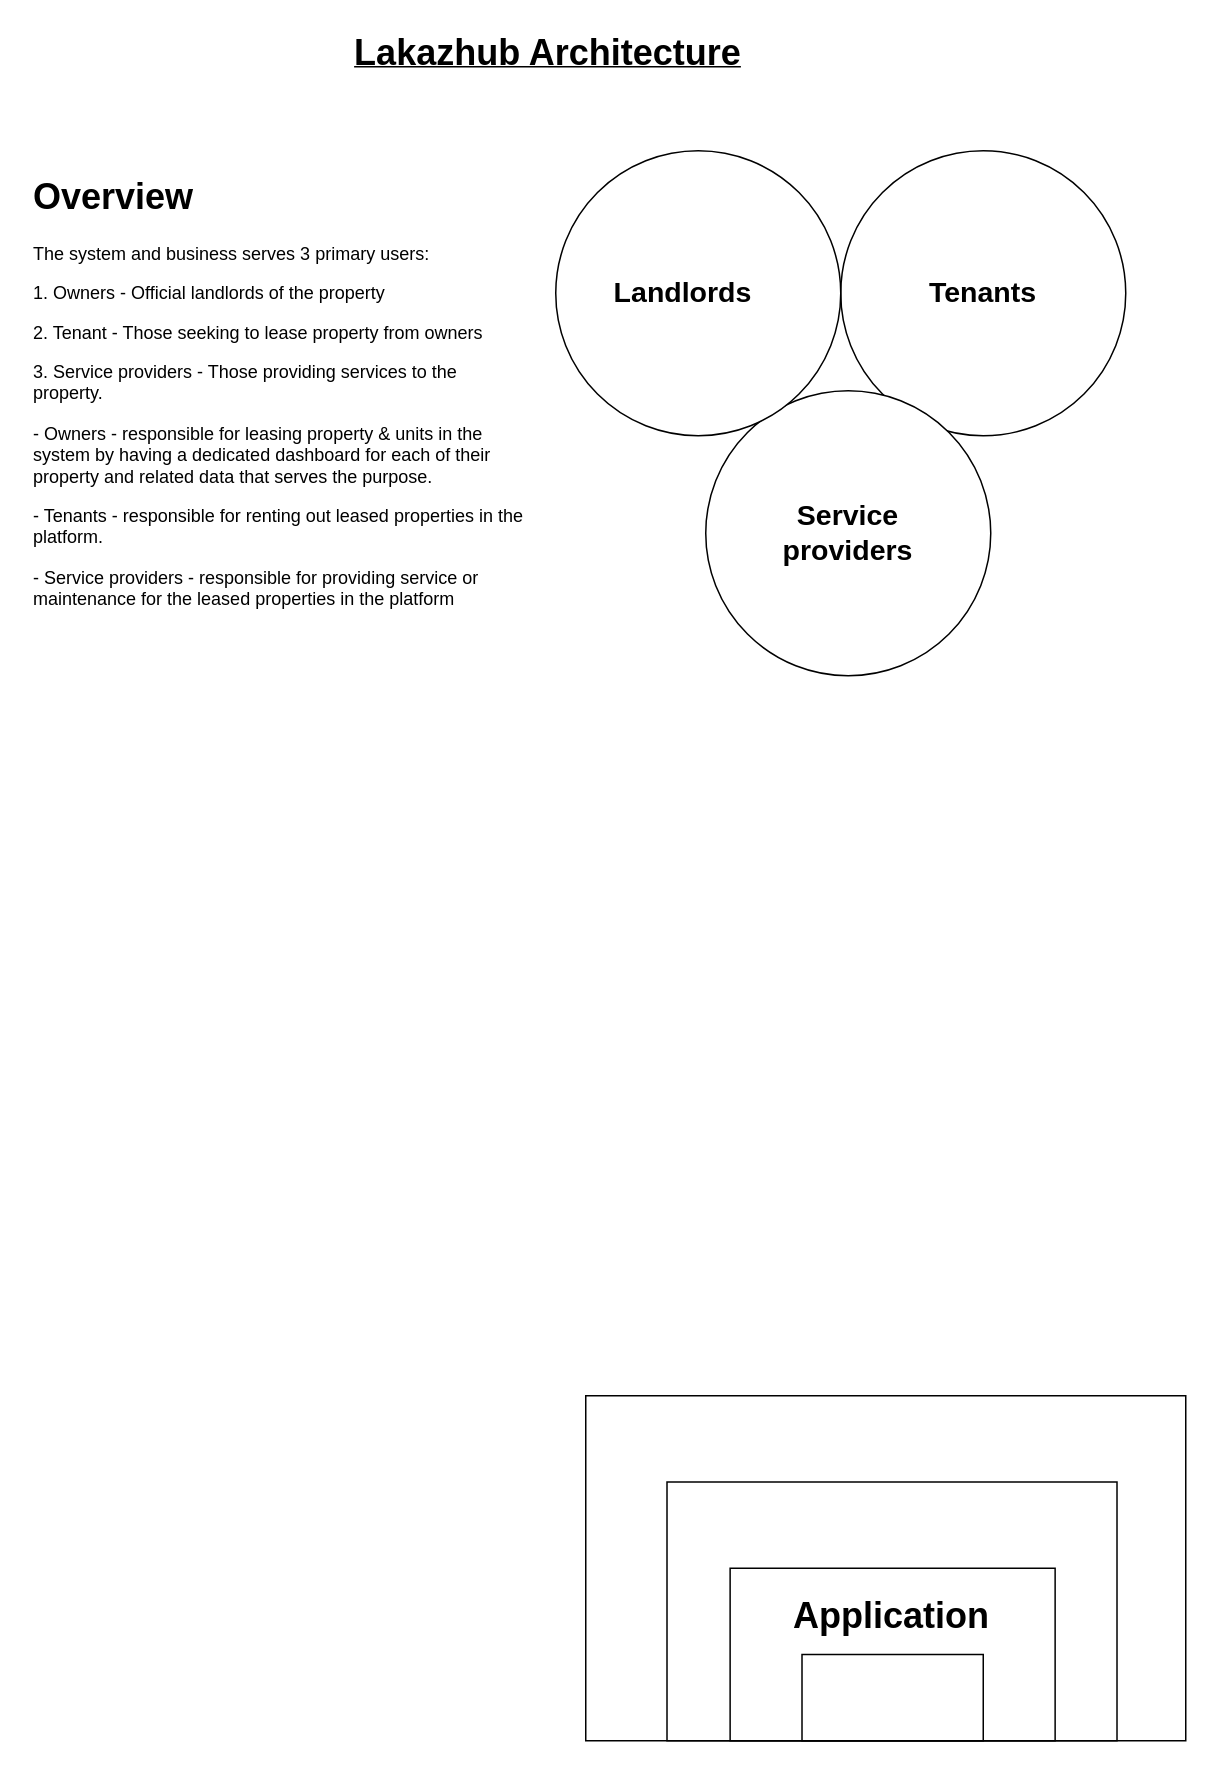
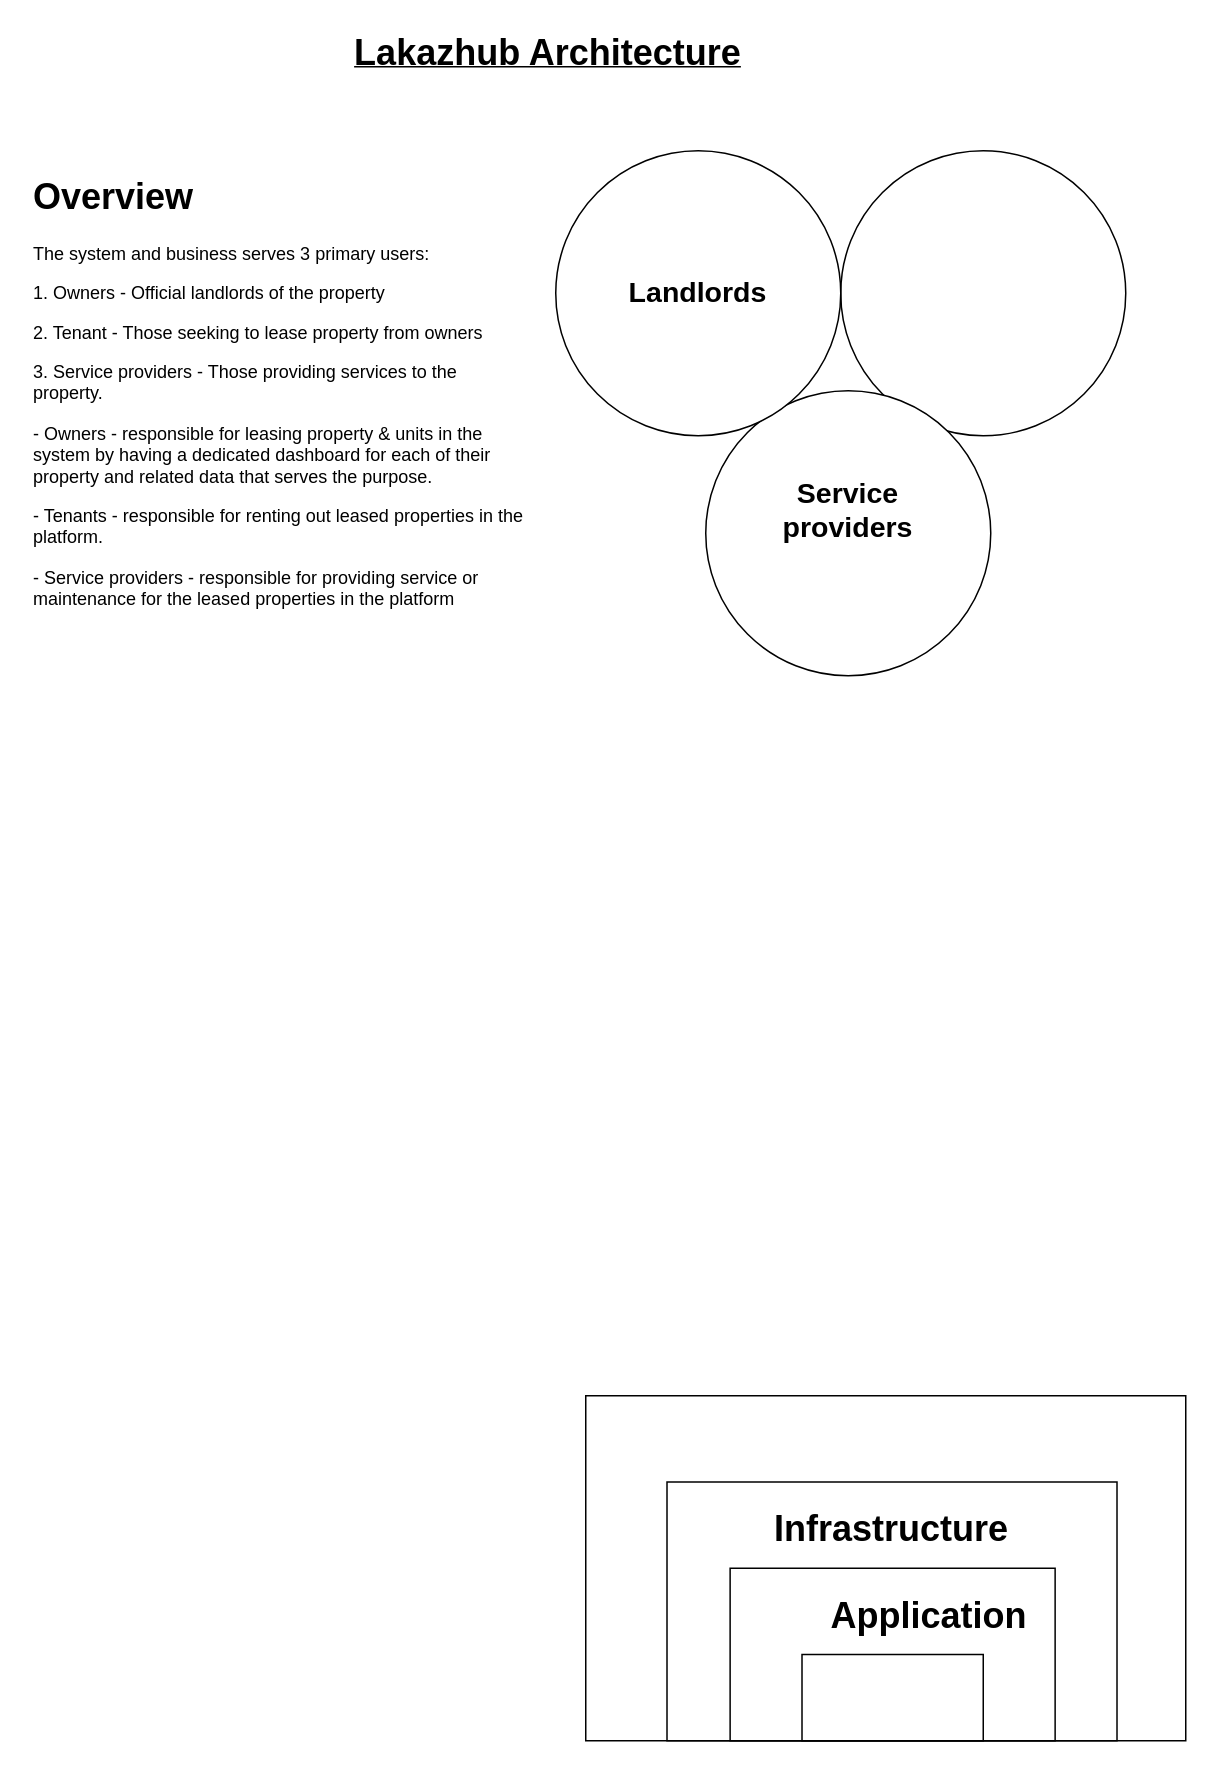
node "Landlords": moved (683, 293) -> (698, 293)
node "Tenants": removed
node "Service providers": moved (848, 533) -> (848, 511)
node "Infrastructure": added
node "Application": moved (892, 1616) -> (930, 1616)
